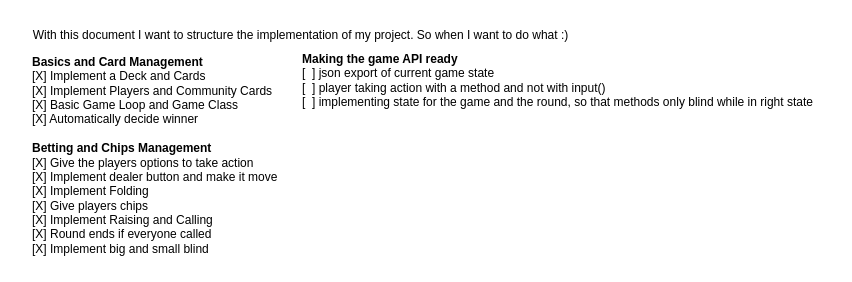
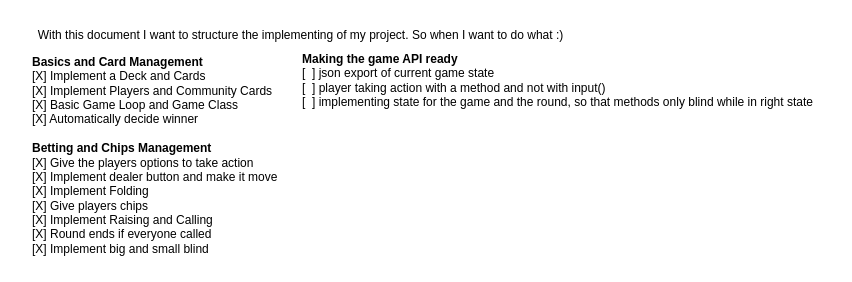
node "With this document I want to structure the implementation of my project. So when I want to do what :)": label "With this document I want to structure the implementation of my project. So when I want to do what :)" -> "With this document I want to structure the implementing of my project. So when I want to do what :)"
